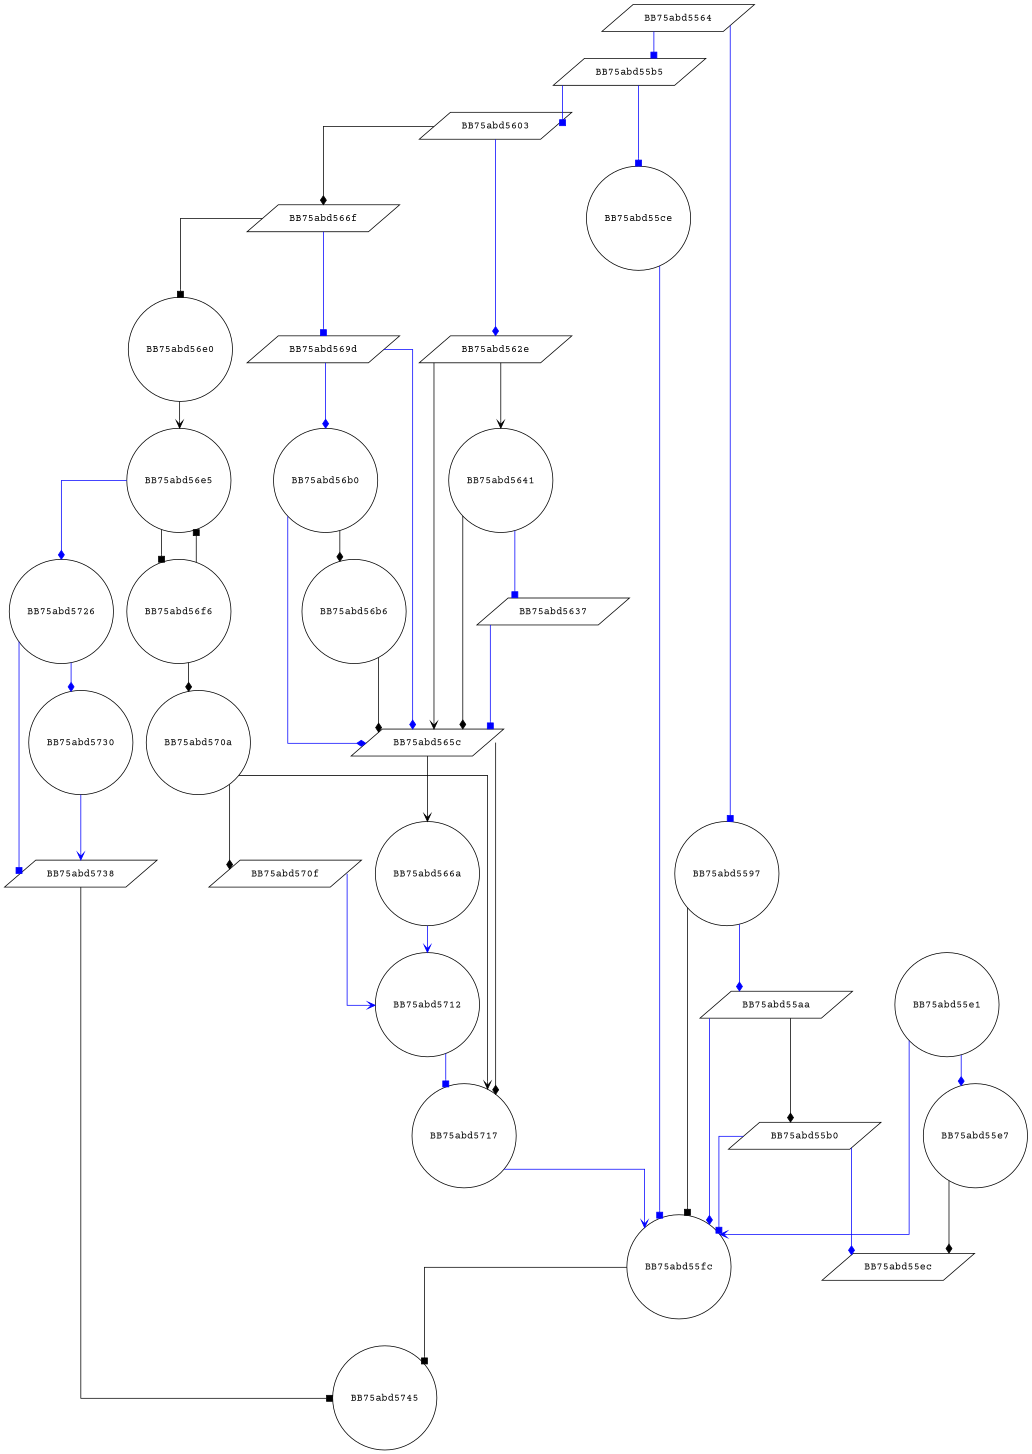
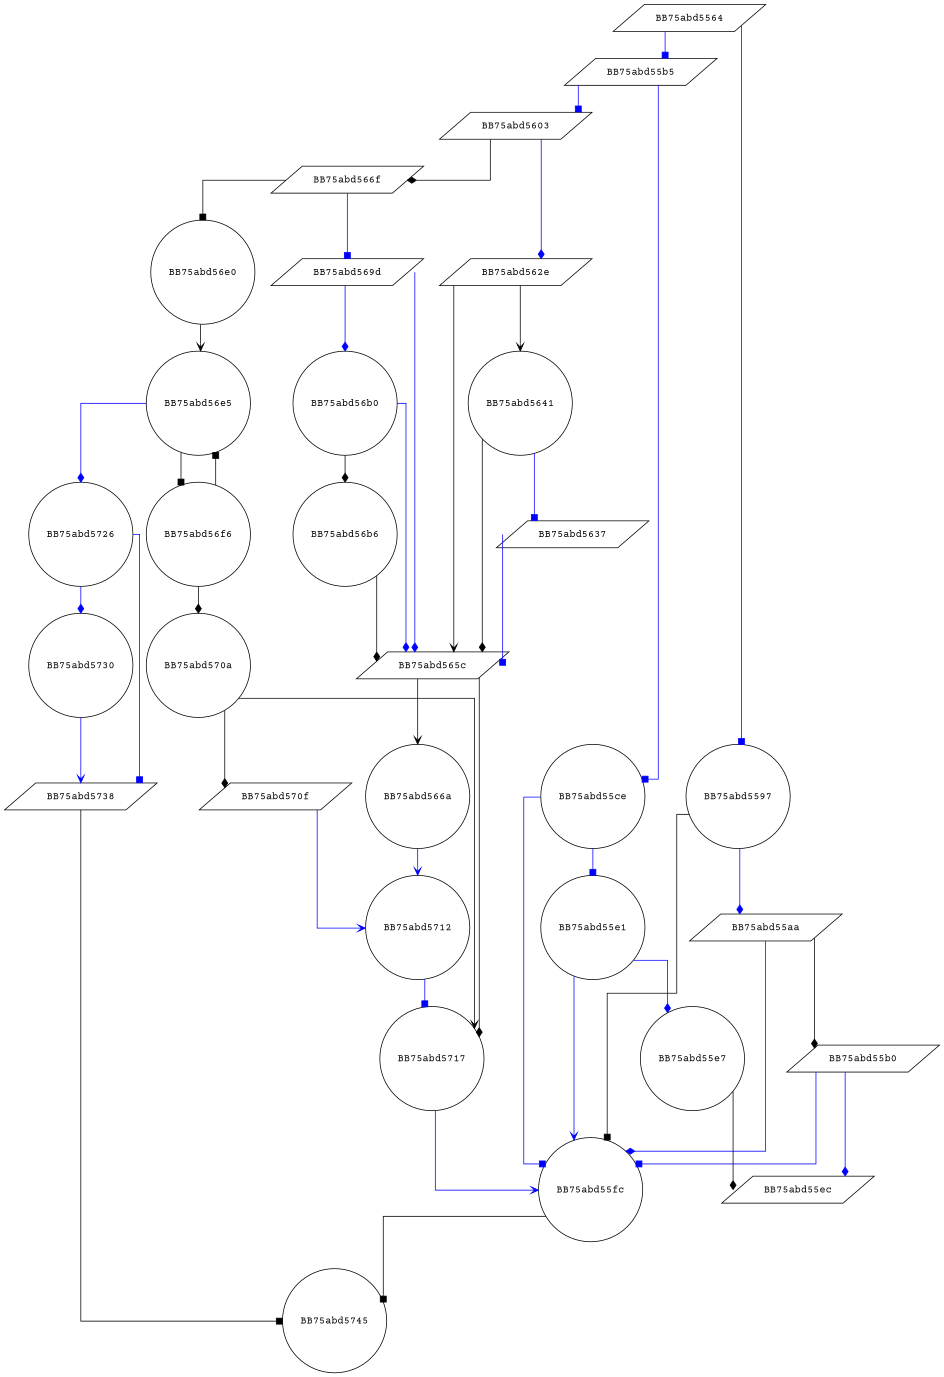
edge "BB75abd55ce" -> "BB75abd55e1": added
